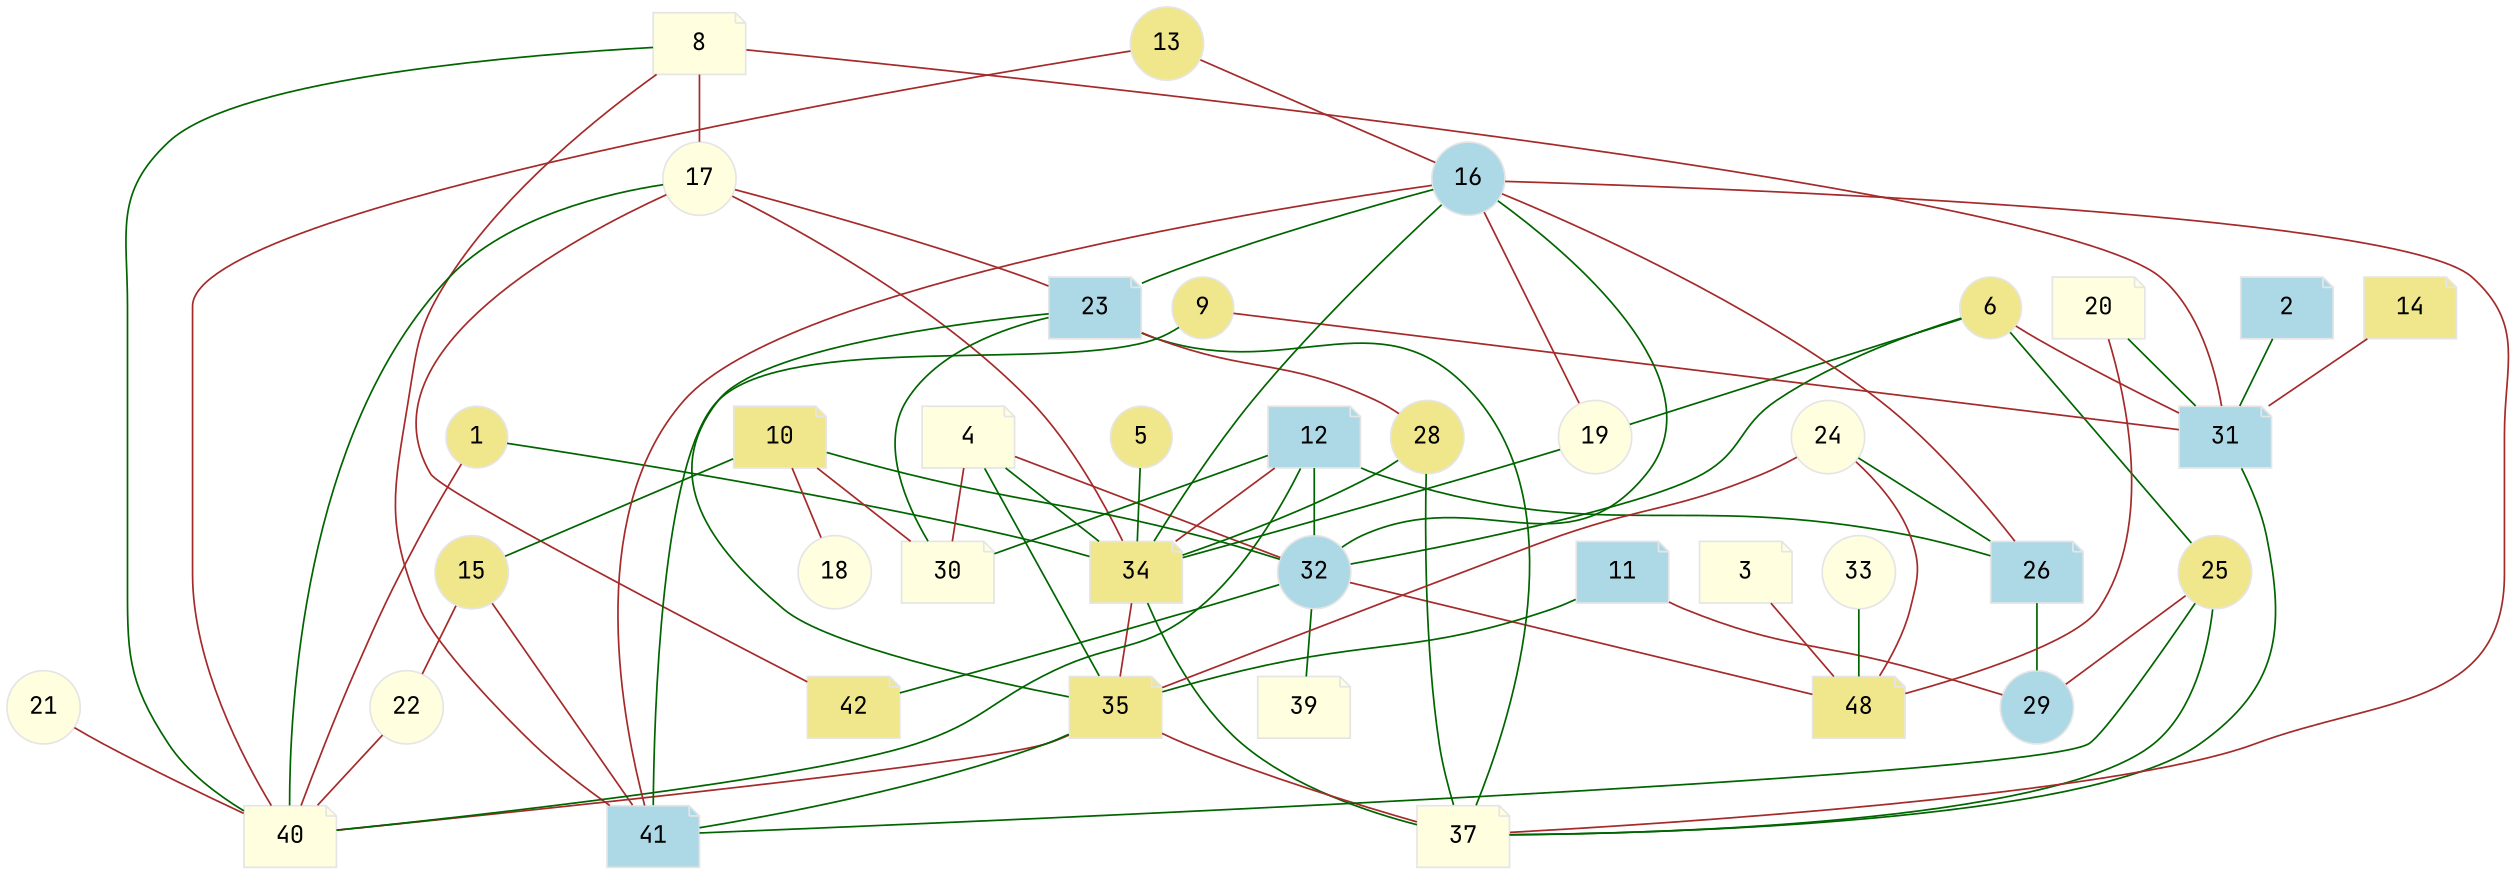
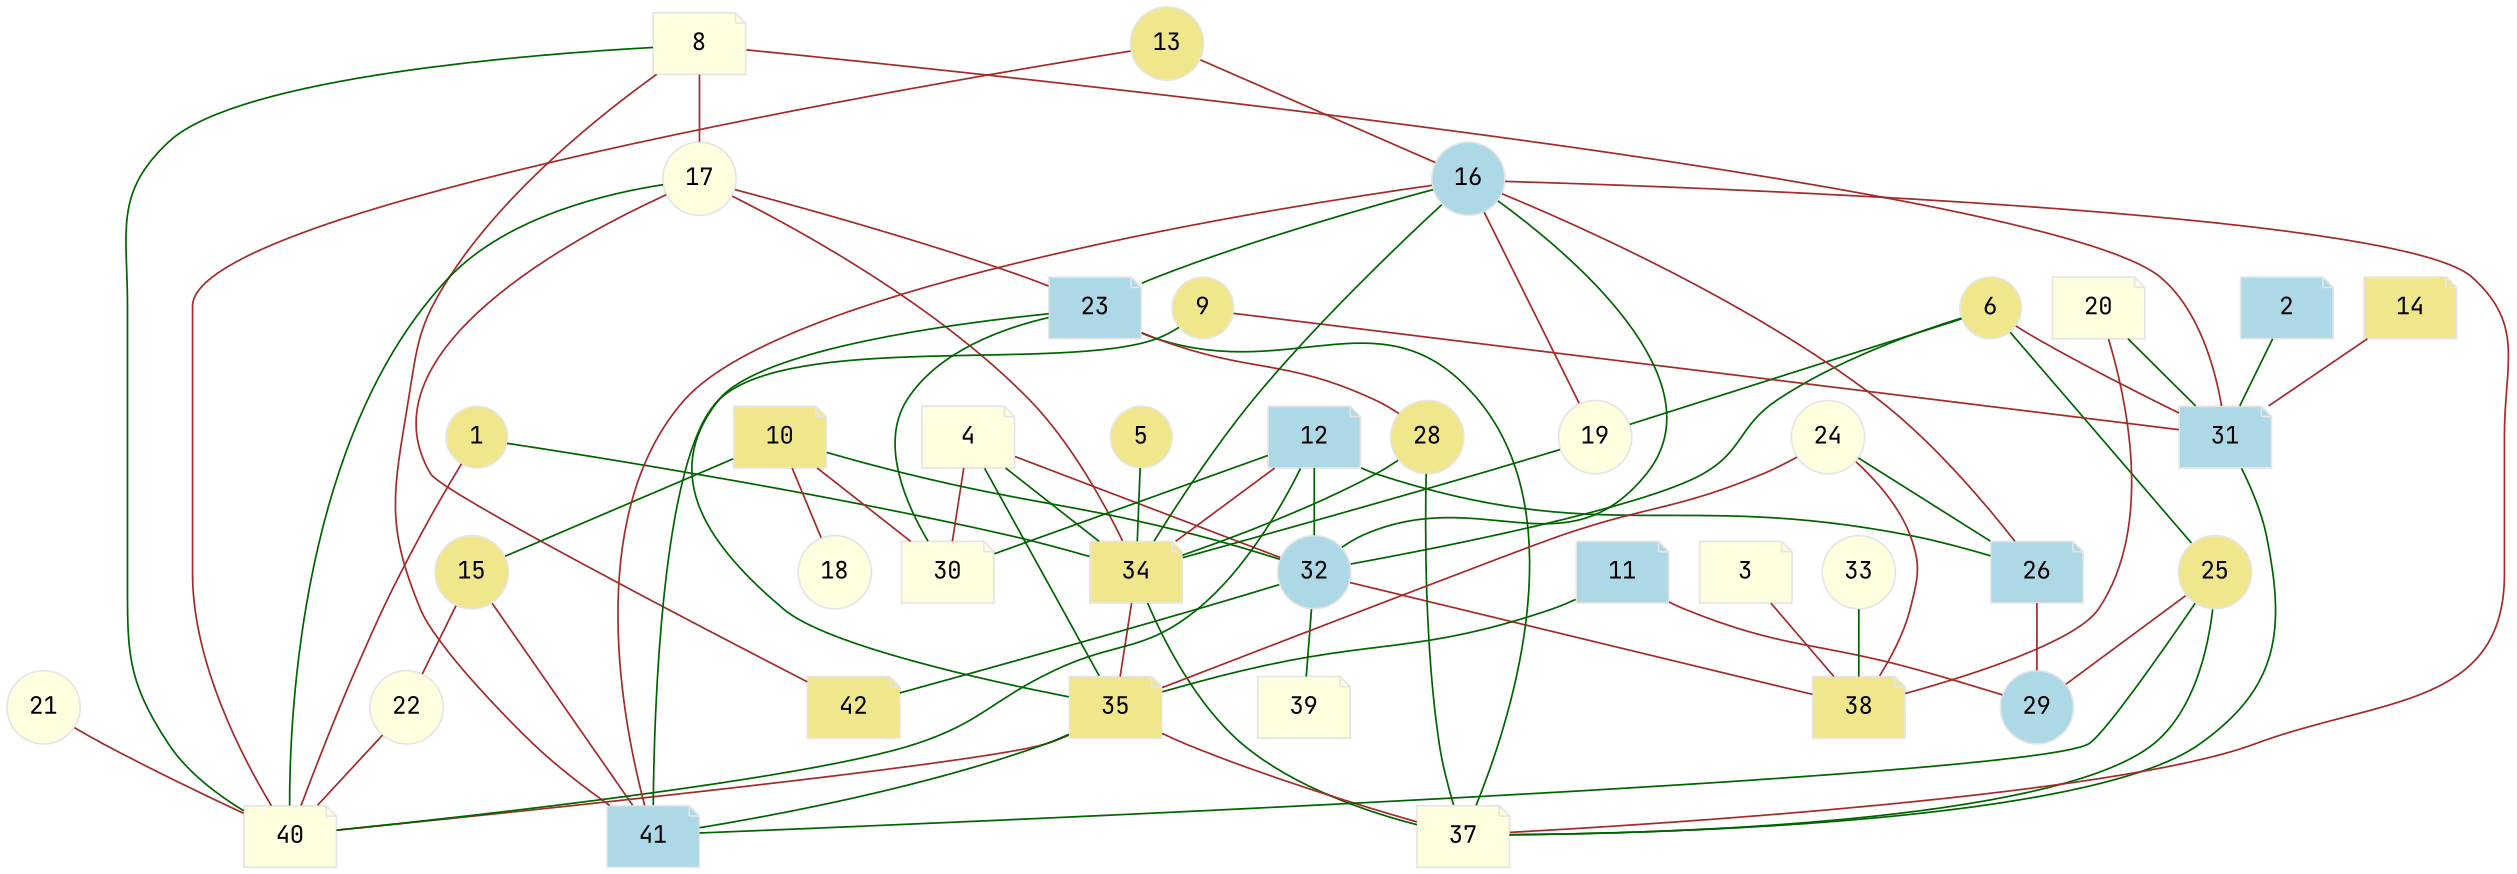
edge "26" -- "29": color darkgreen -> brown
node "48": label "48" -> "38"
